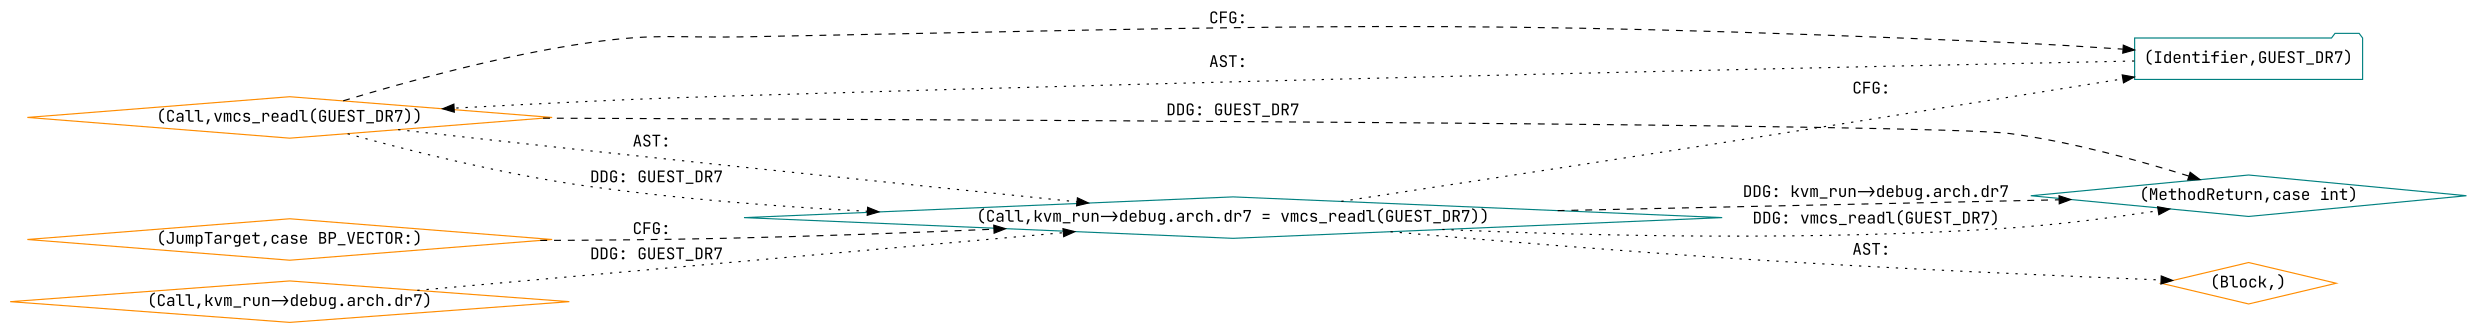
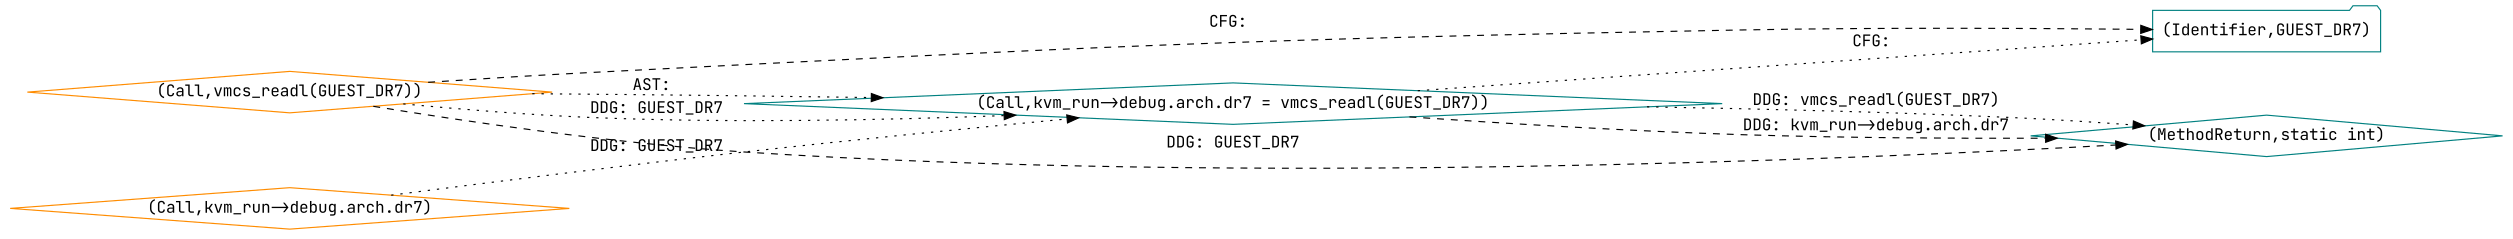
edge "(Identifier,GUEST_DR7)" -> "(Call,vmcs_readl(GUEST_DR7))": removed, label "AST:"
node "(MethodReturn,case int)": label "(MethodReturn,case int)" -> "(MethodReturn,static int)"
node "(JumpTarget,case BP_VECTOR:)": removed
node "(Block,)": removed
